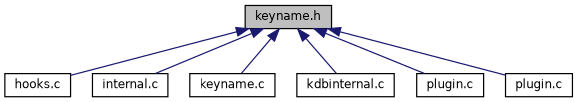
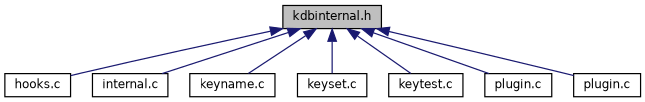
node "keyname.h": label "keyname.h" -> "kdbinternal.h"
node "kdbinternal.c": label "kdbinternal.c" -> "keyset.c"
node "keytest.c": added
